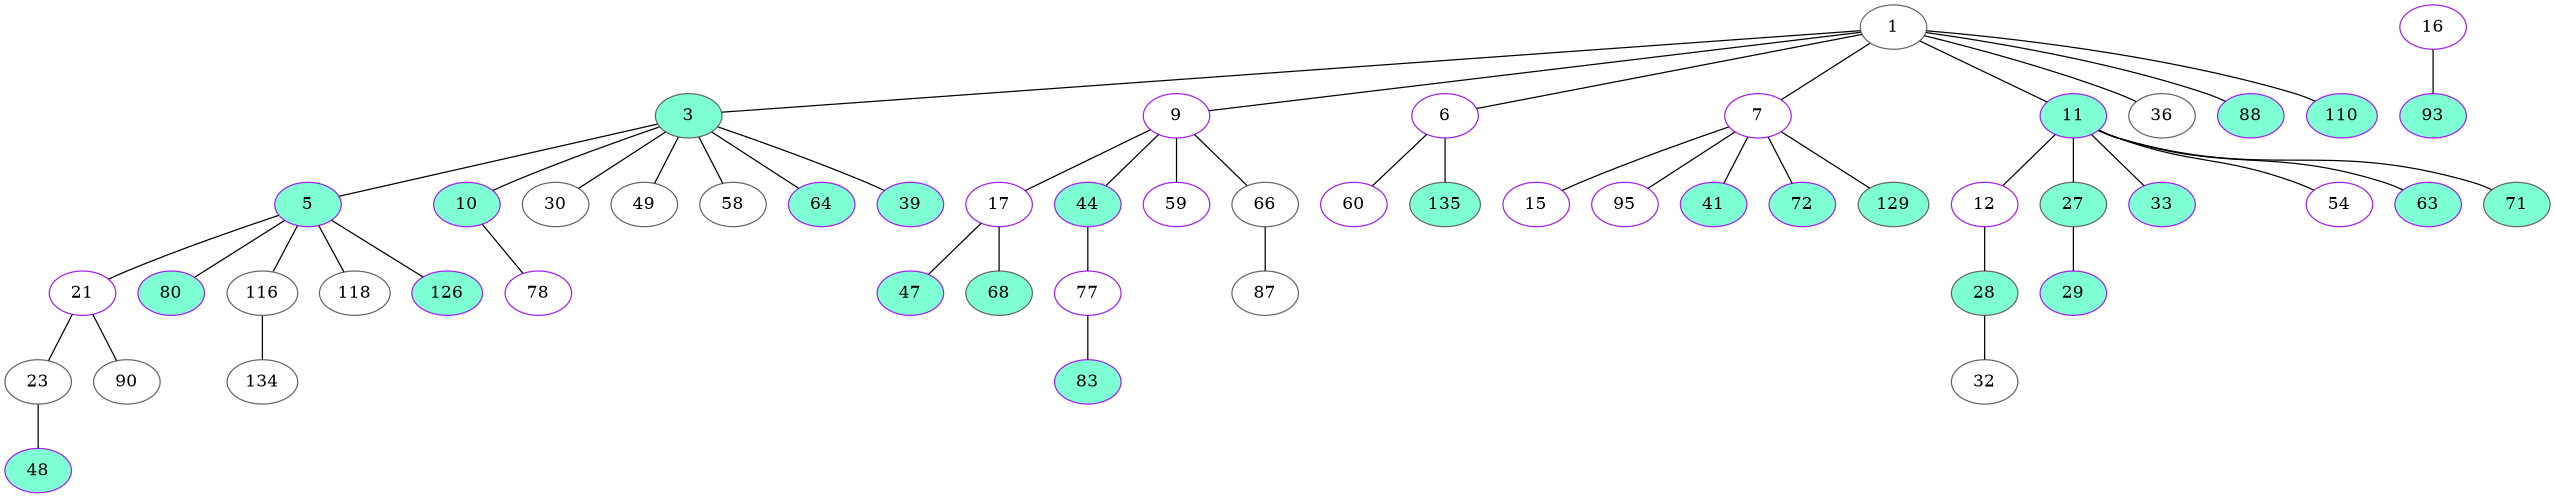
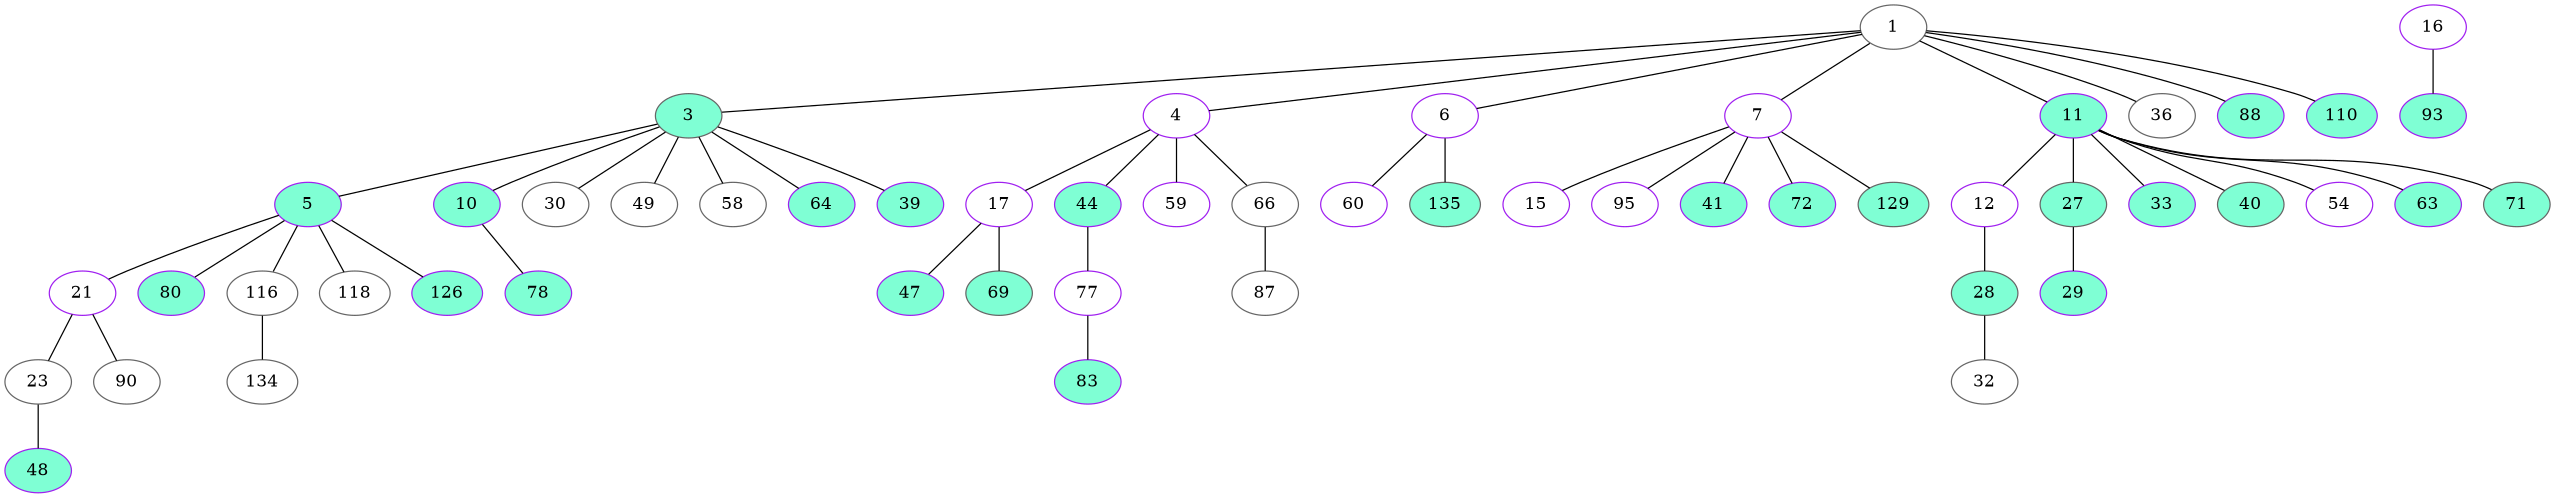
node "9": label "9" -> "4"
node "40": added
node "78": fillcolor white -> aquamarine
node "68": label "68" -> "69"
